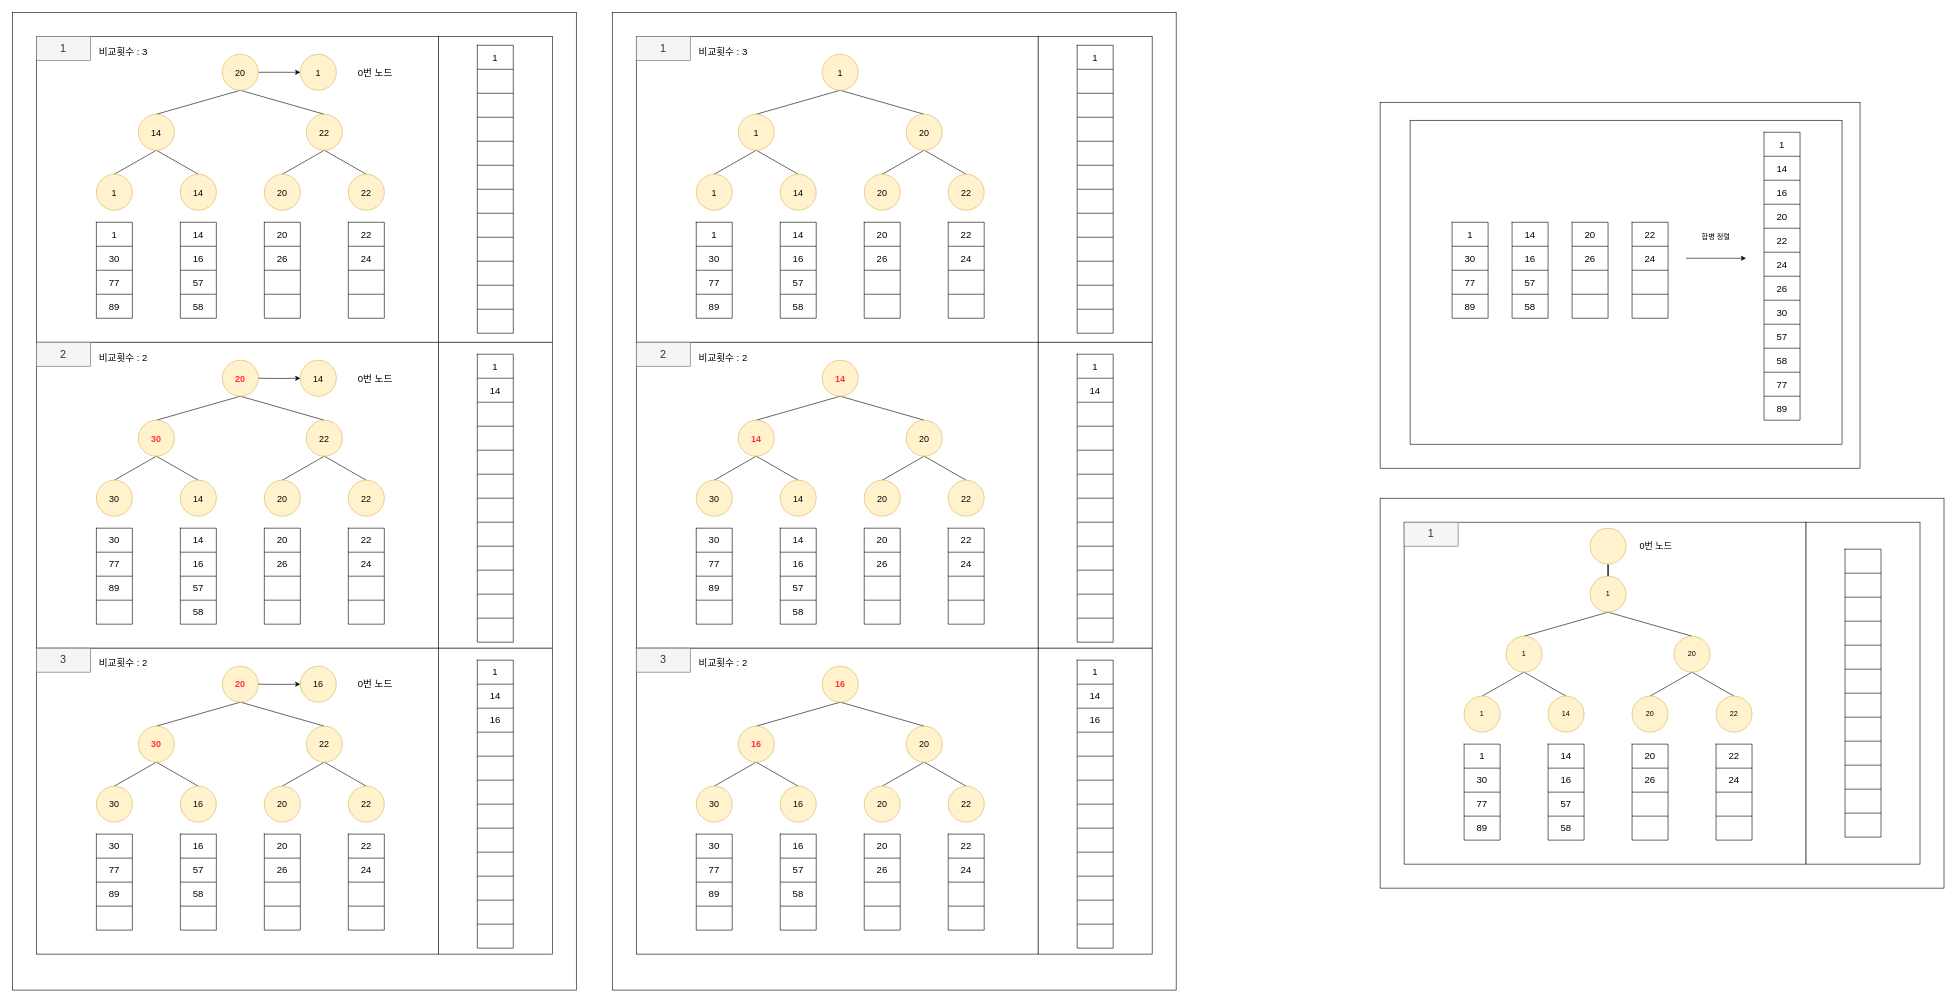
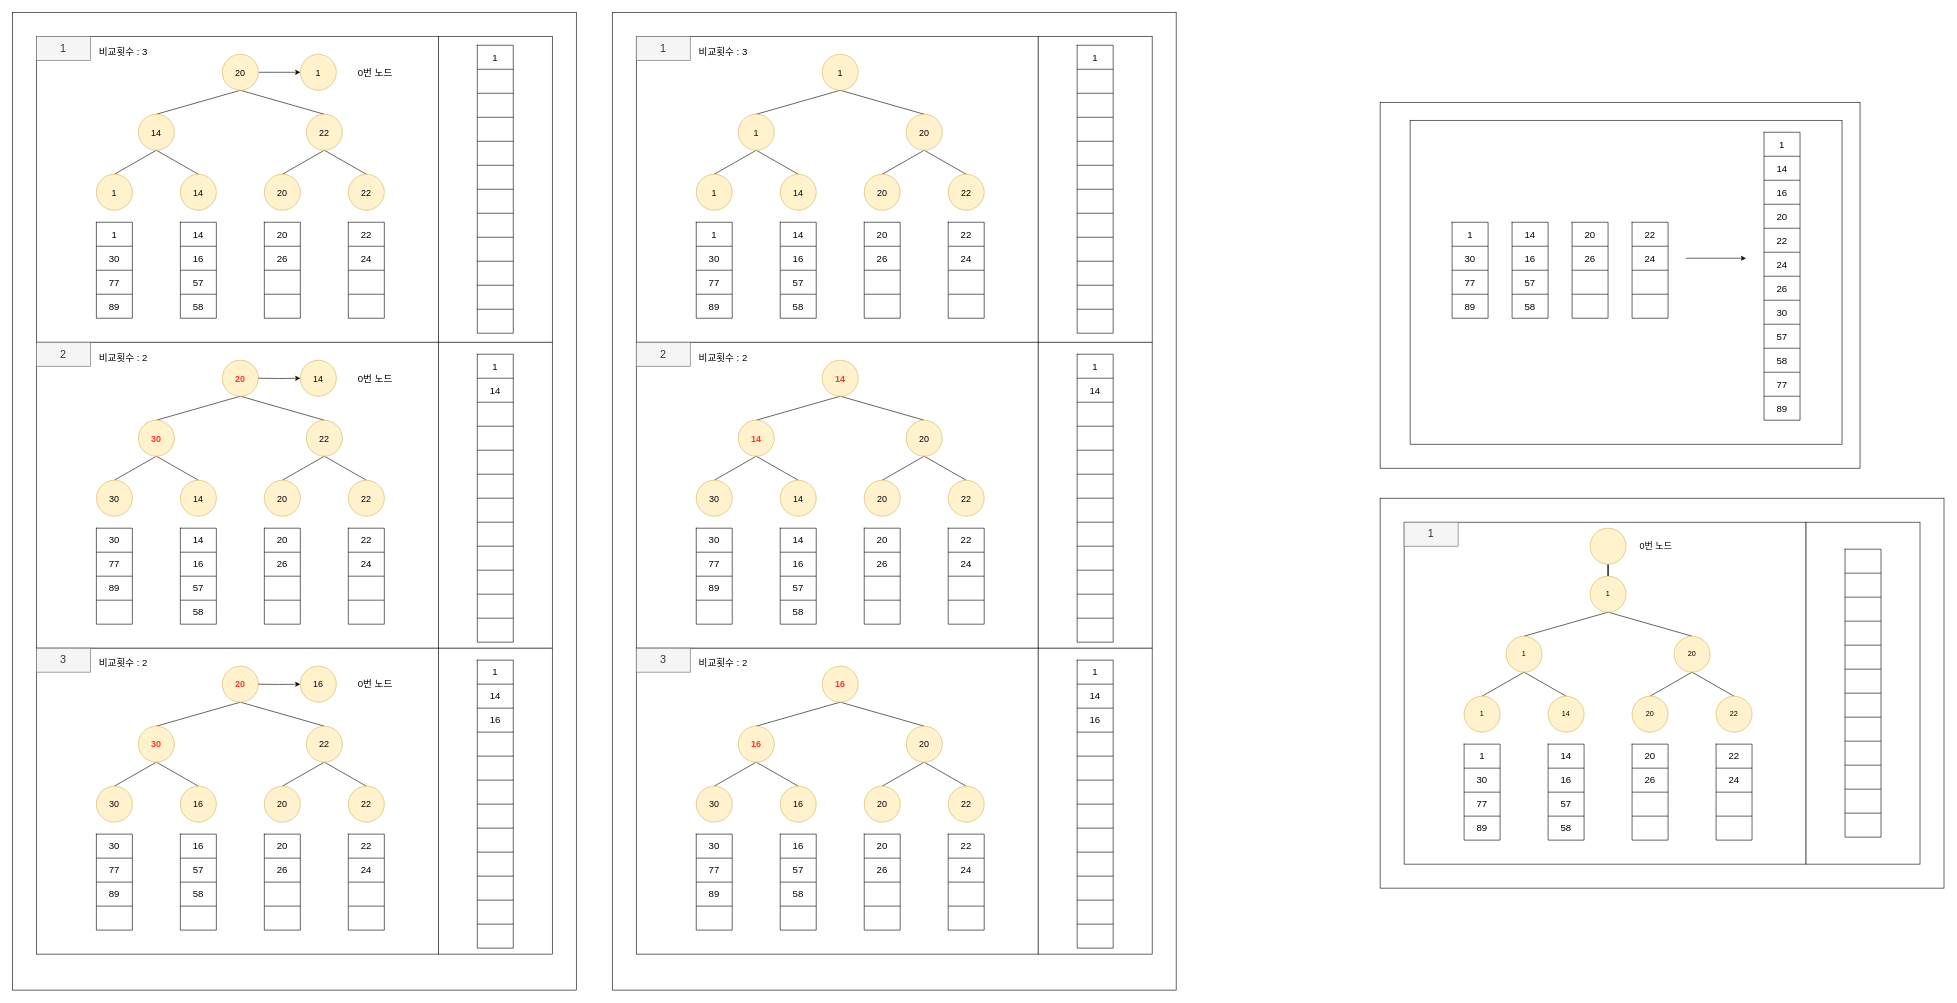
node "합병 정렬": removed
